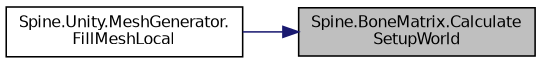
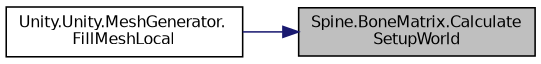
node "Spine.Unity.MeshGenerator. FillMeshLocal": label "Spine.Unity.MeshGenerator. FillMeshLocal" -> "Unity.Unity.MeshGenerator. FillMeshLocal"
